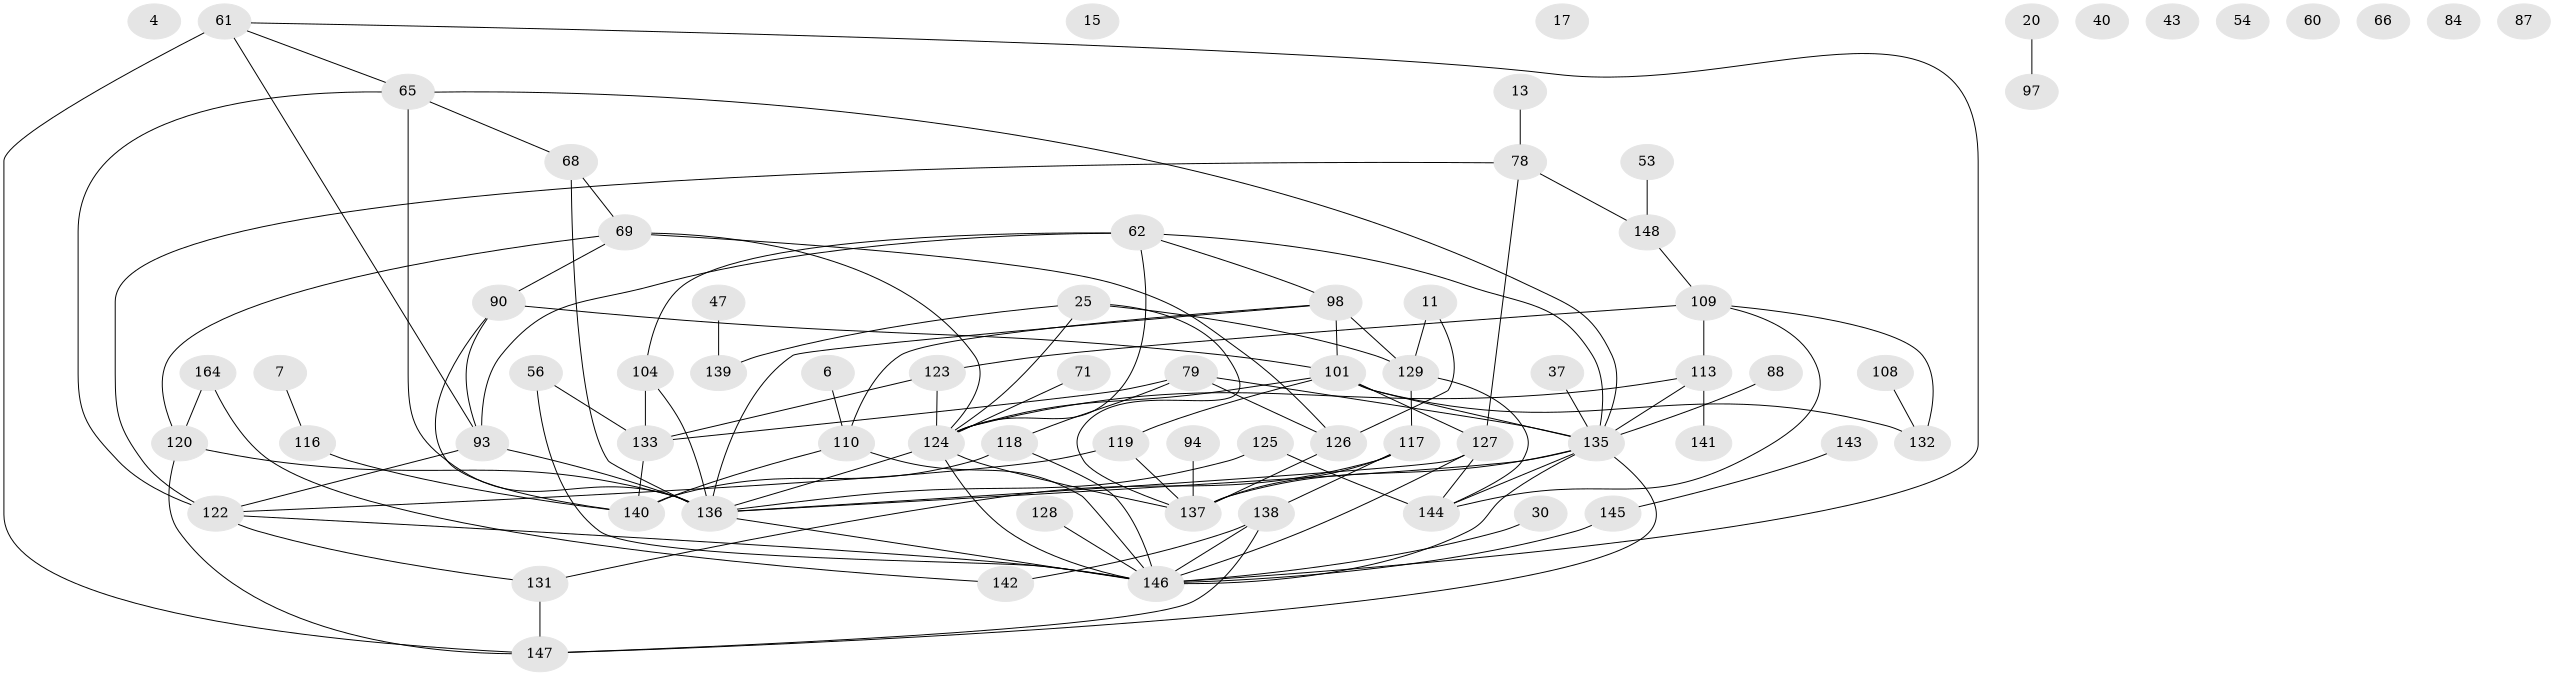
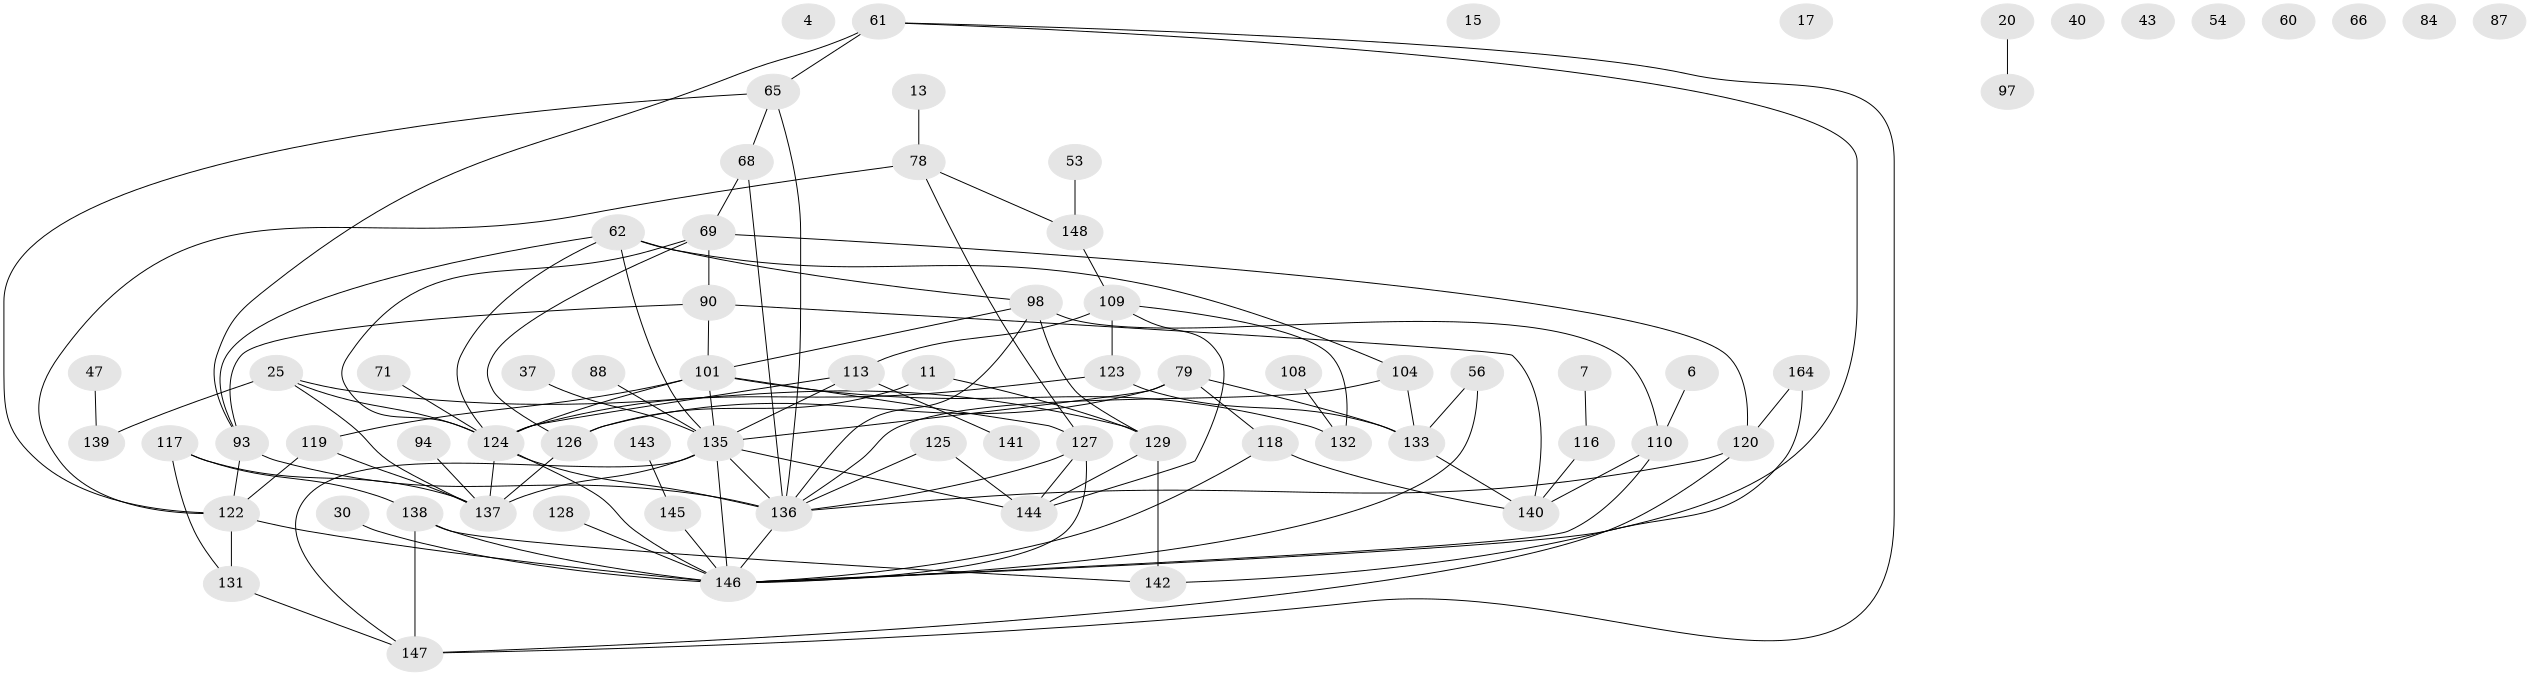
edge "65" -- "135": removed
edge "129" -- "117": now "129" -- "142"
